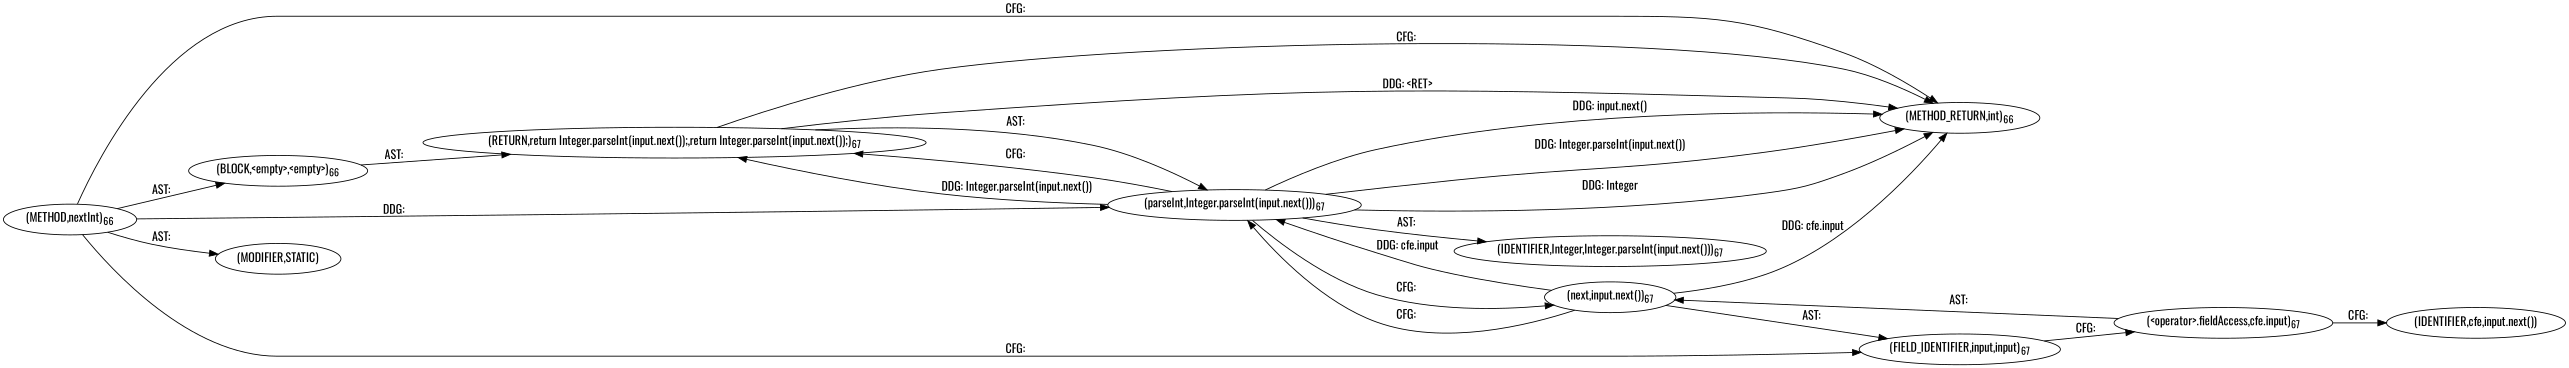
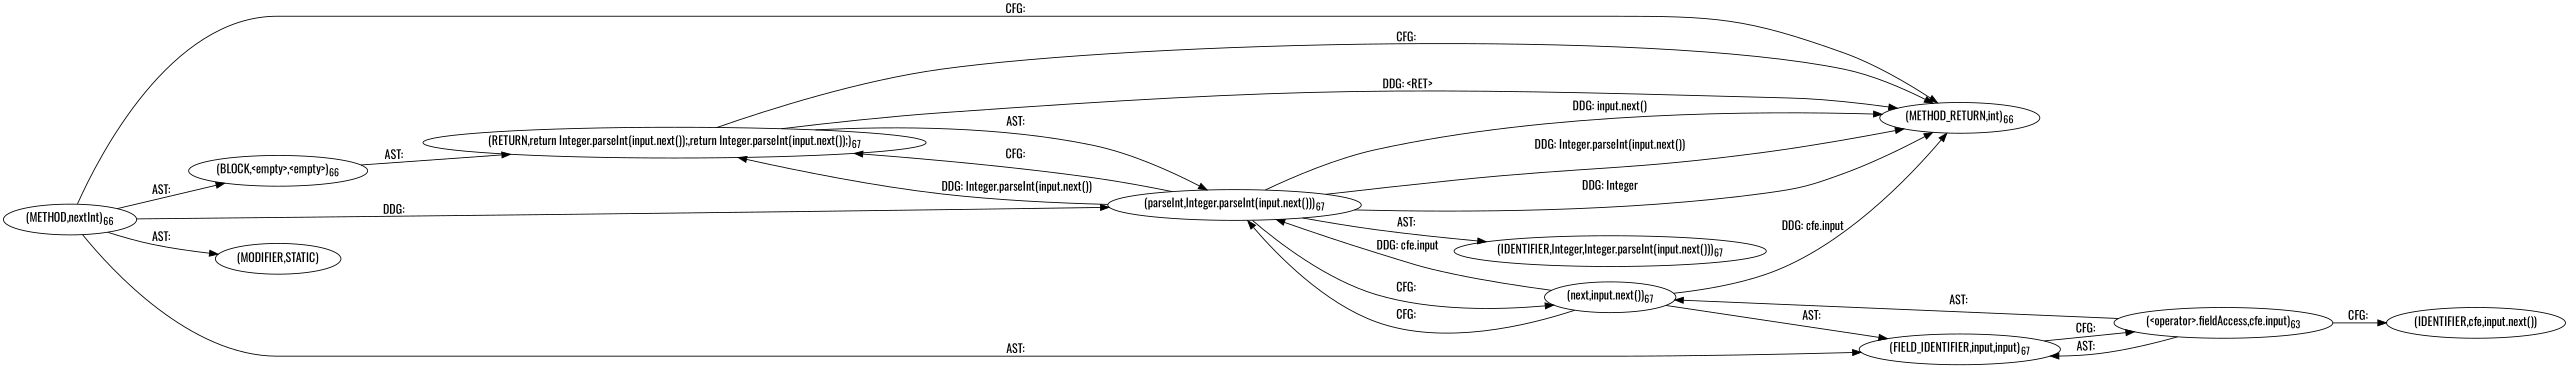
node "(<operator>.fieldAccess,cfe.input)": text "67" -> "63"
edge "(METHOD,nextInt)" -> "(FIELD_IDENTIFIER,input,input)": label "CFG: " -> "AST: "
edge "(<operator>.fieldAccess,cfe.input)" -> "(FIELD_IDENTIFIER,input,input)": added, label "AST:"
